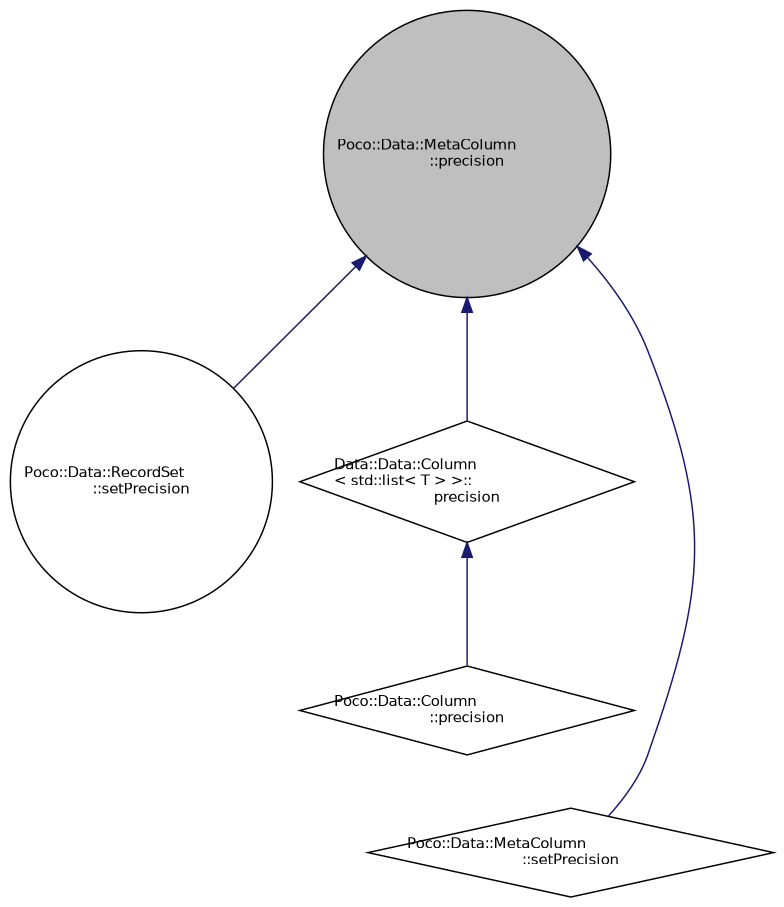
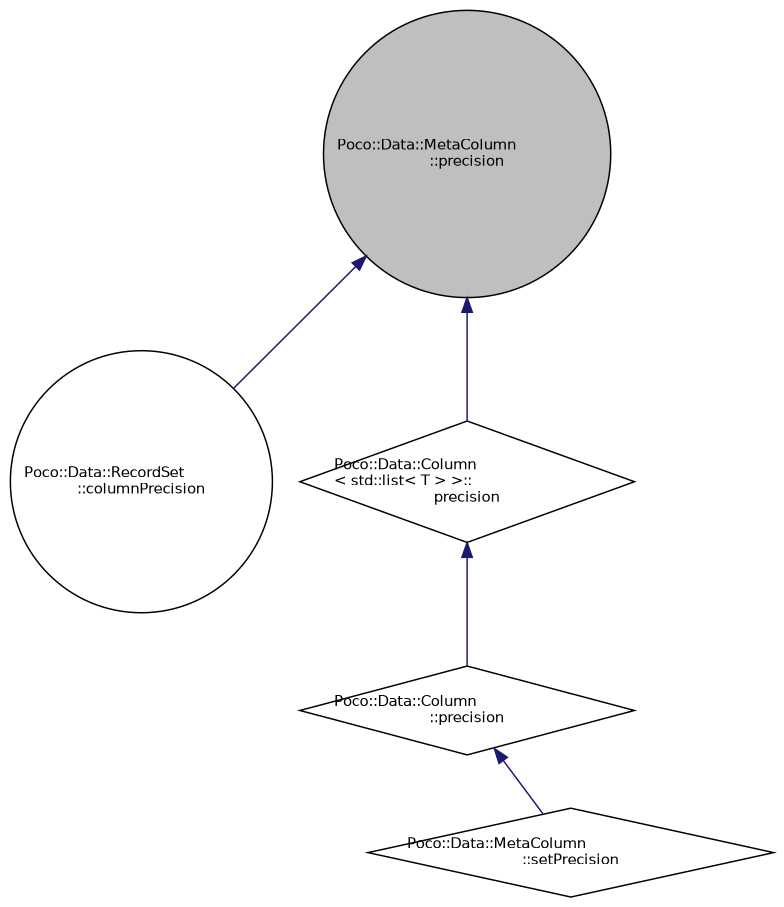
node "Poco::Data::RecordSet ::setPrecision": label "Poco::Data::RecordSet ::setPrecision" -> "Poco::Data::RecordSet ::columnPrecision"
node "Data::Data::Column < std::list< T > >:: precision": label "Data::Data::Column < std::list< T > >:: precision" -> "Poco::Data::Column < std::list< T > >:: precision"
edge "Poco::Data::MetaColumn ::setPrecision" -> "Poco::Data::MetaColumn ::precision": now "Poco::Data::MetaColumn ::setPrecision" -> "Poco::Data::Column ::precision"
